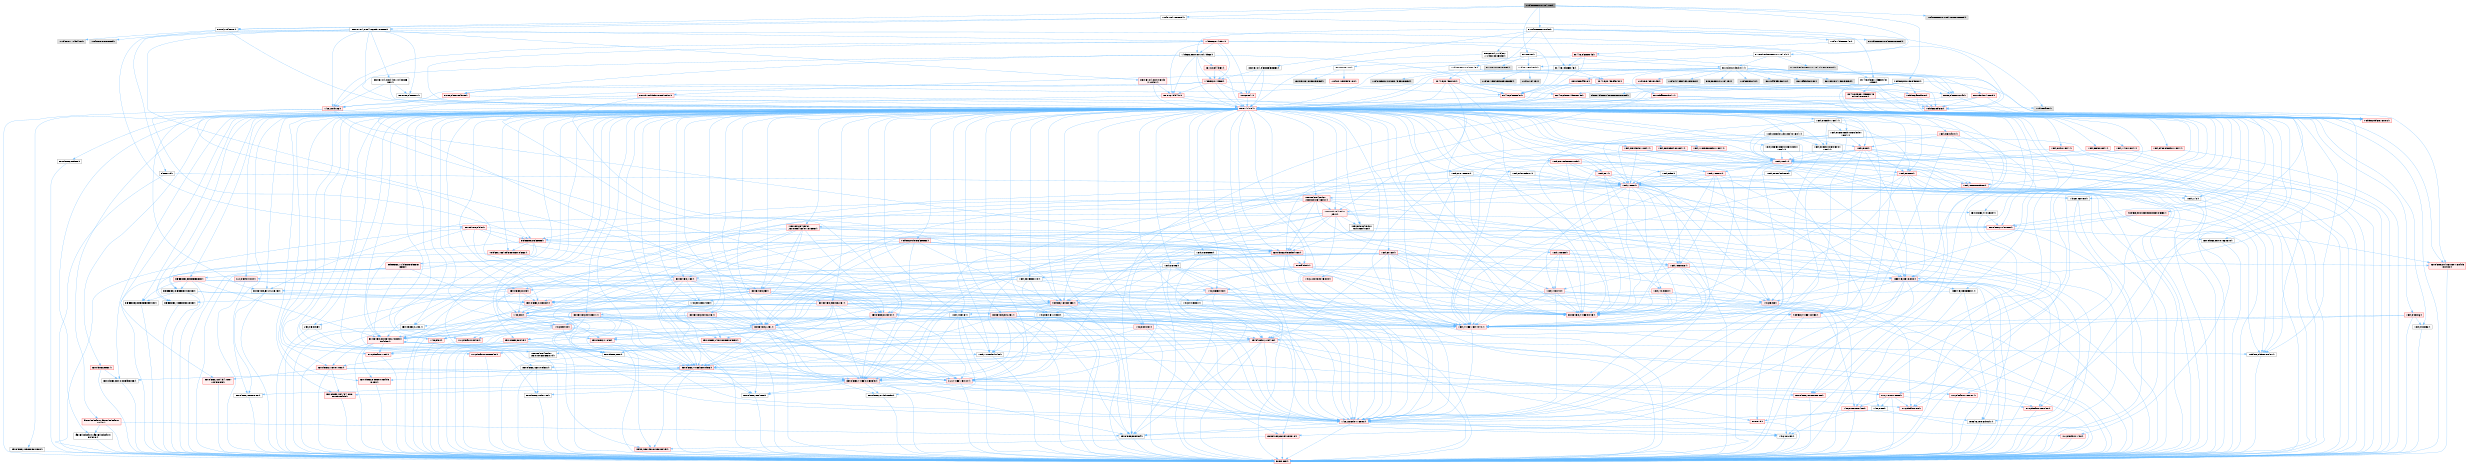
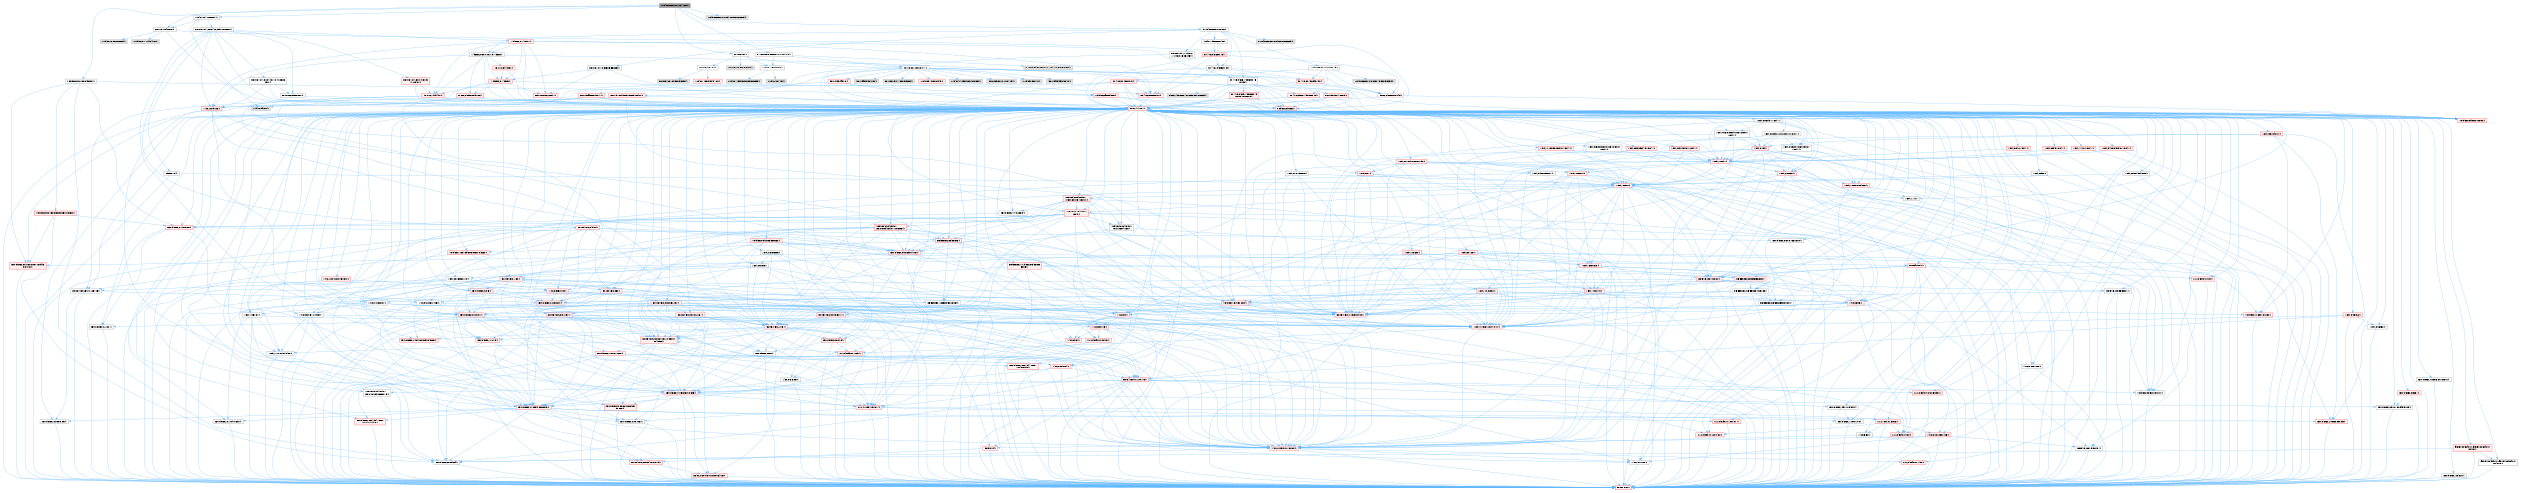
node "Input/Reply.h": label "Input/Reply.h" -> "TabManager/Reply.h"
edge "Containers/SparseArray.h" -> "Containers/ScriptArray.h": added
edge "Misc/Optional.h" -> "Templates/MemoryOps.h": reversed
